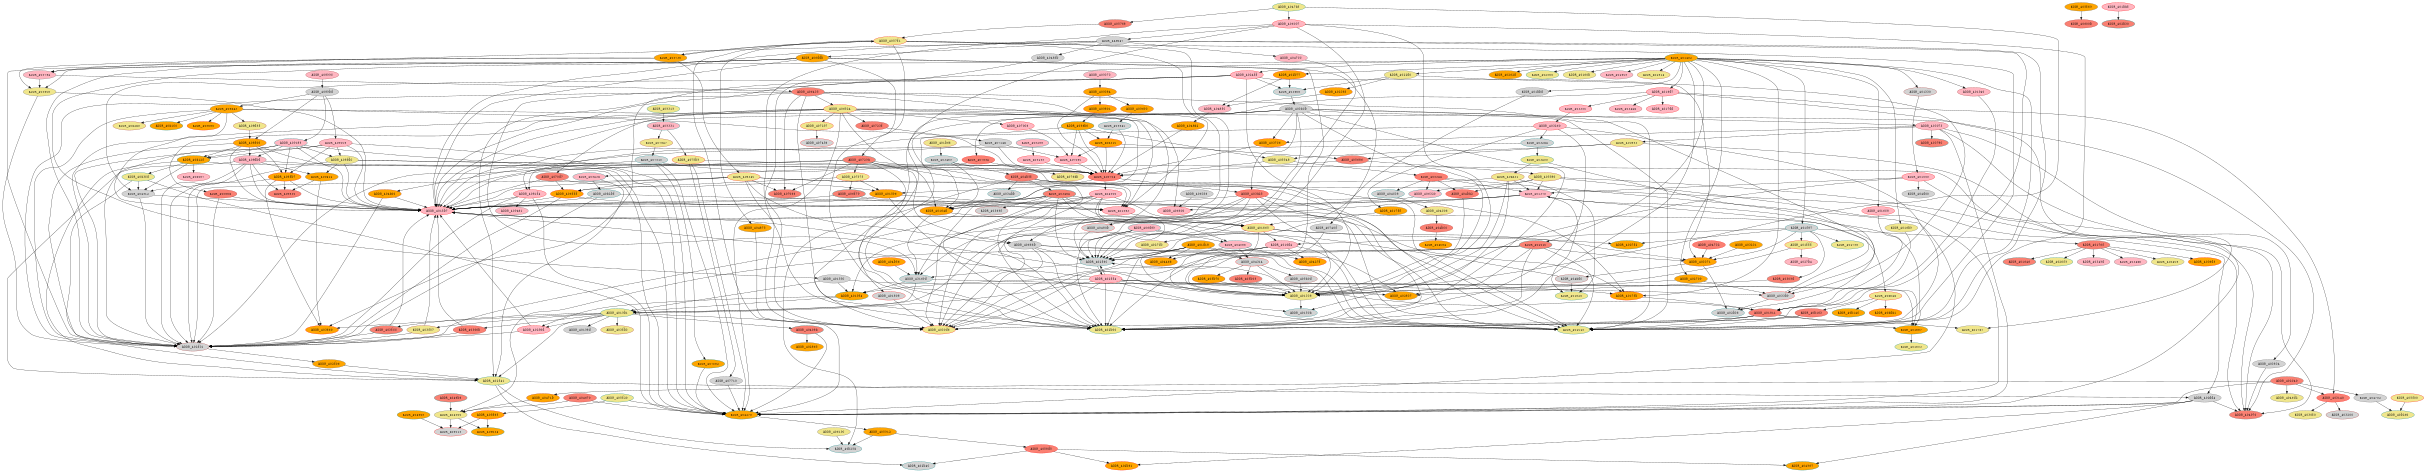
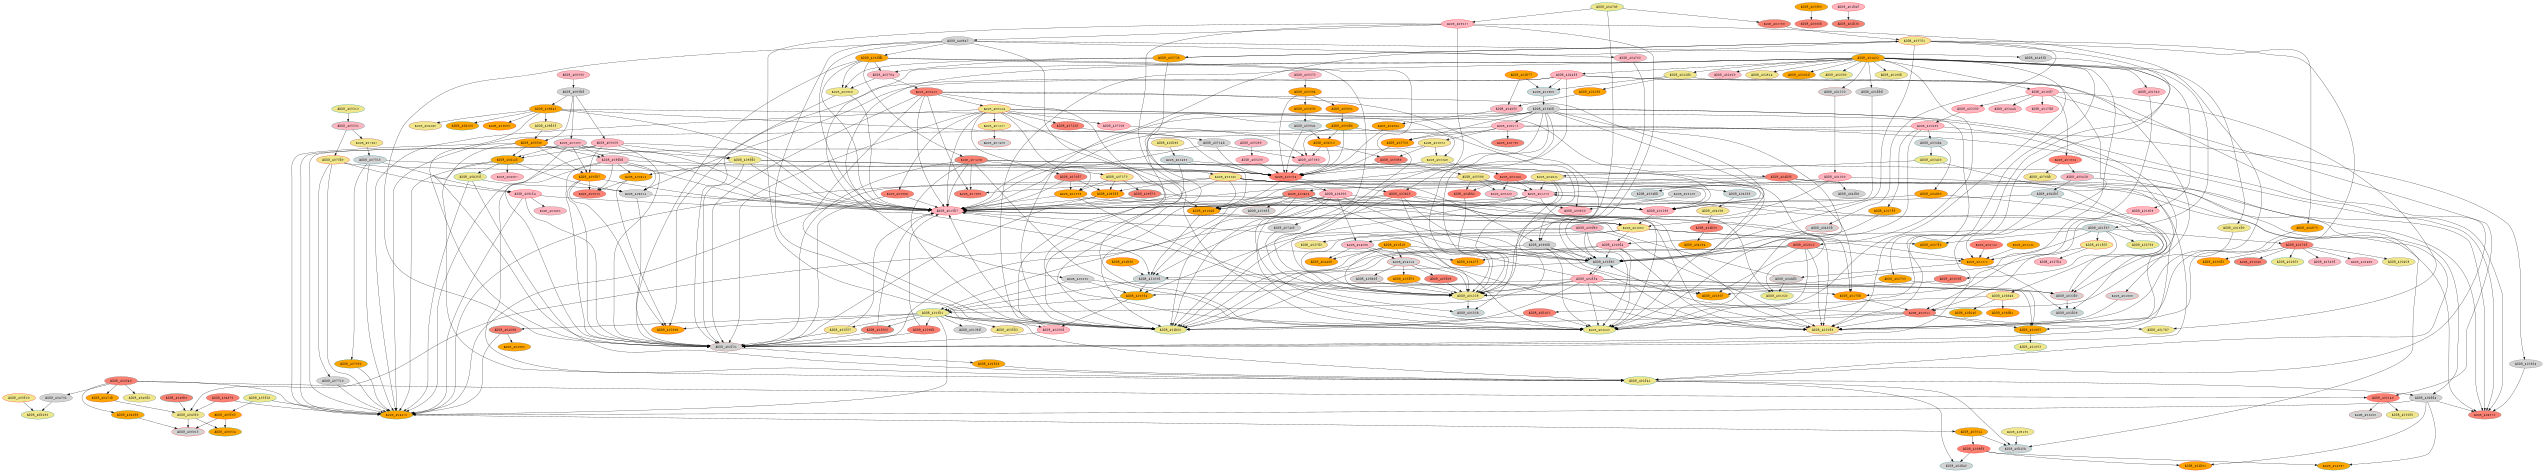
edge "ADDR_401402" -> "ADDR_402b77": removed
edge "ADDR_402c40" -> "ADDR_4046e9": added
